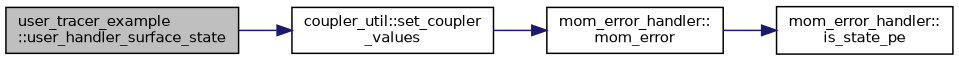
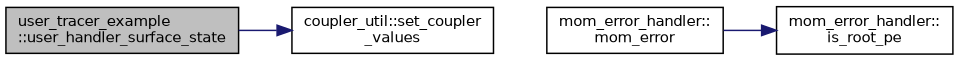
edge "coupler_util::set_coupler _values" -> "mom_error_handler:: mom_error": removed
node "mom_error_handler:: is_state_pe": label "mom_error_handler:: is_state_pe" -> "mom_error_handler:: is_root_pe"
